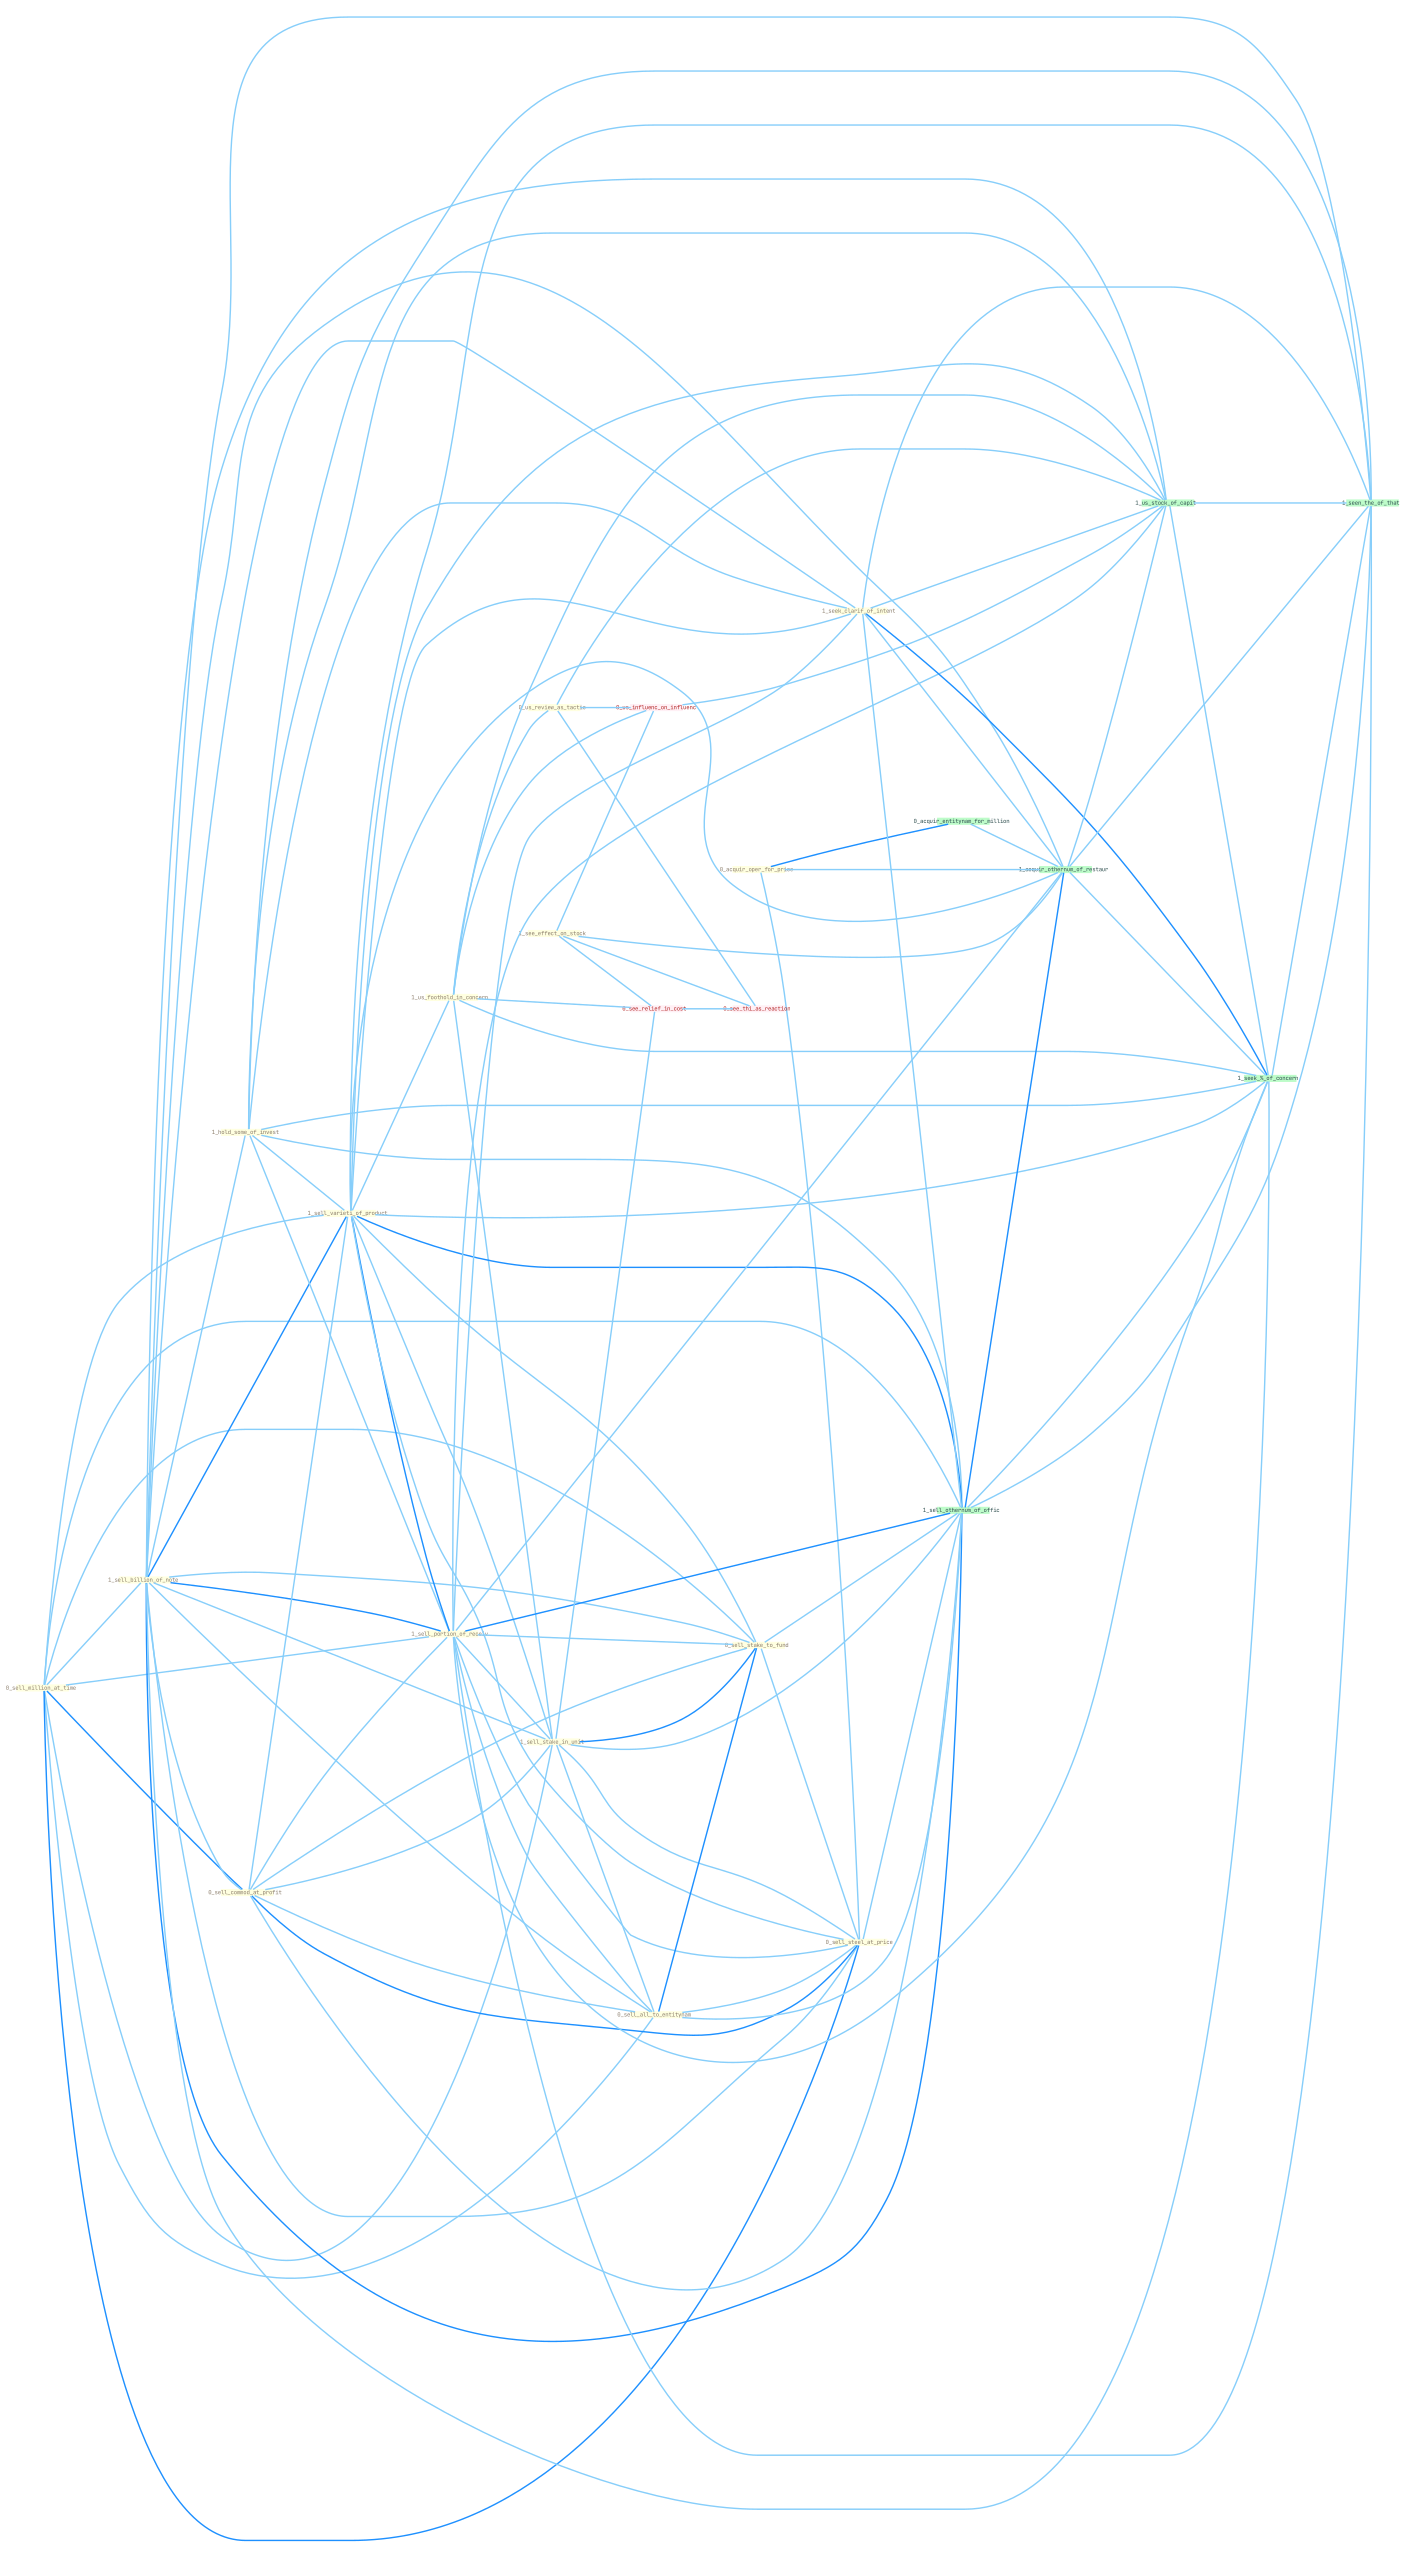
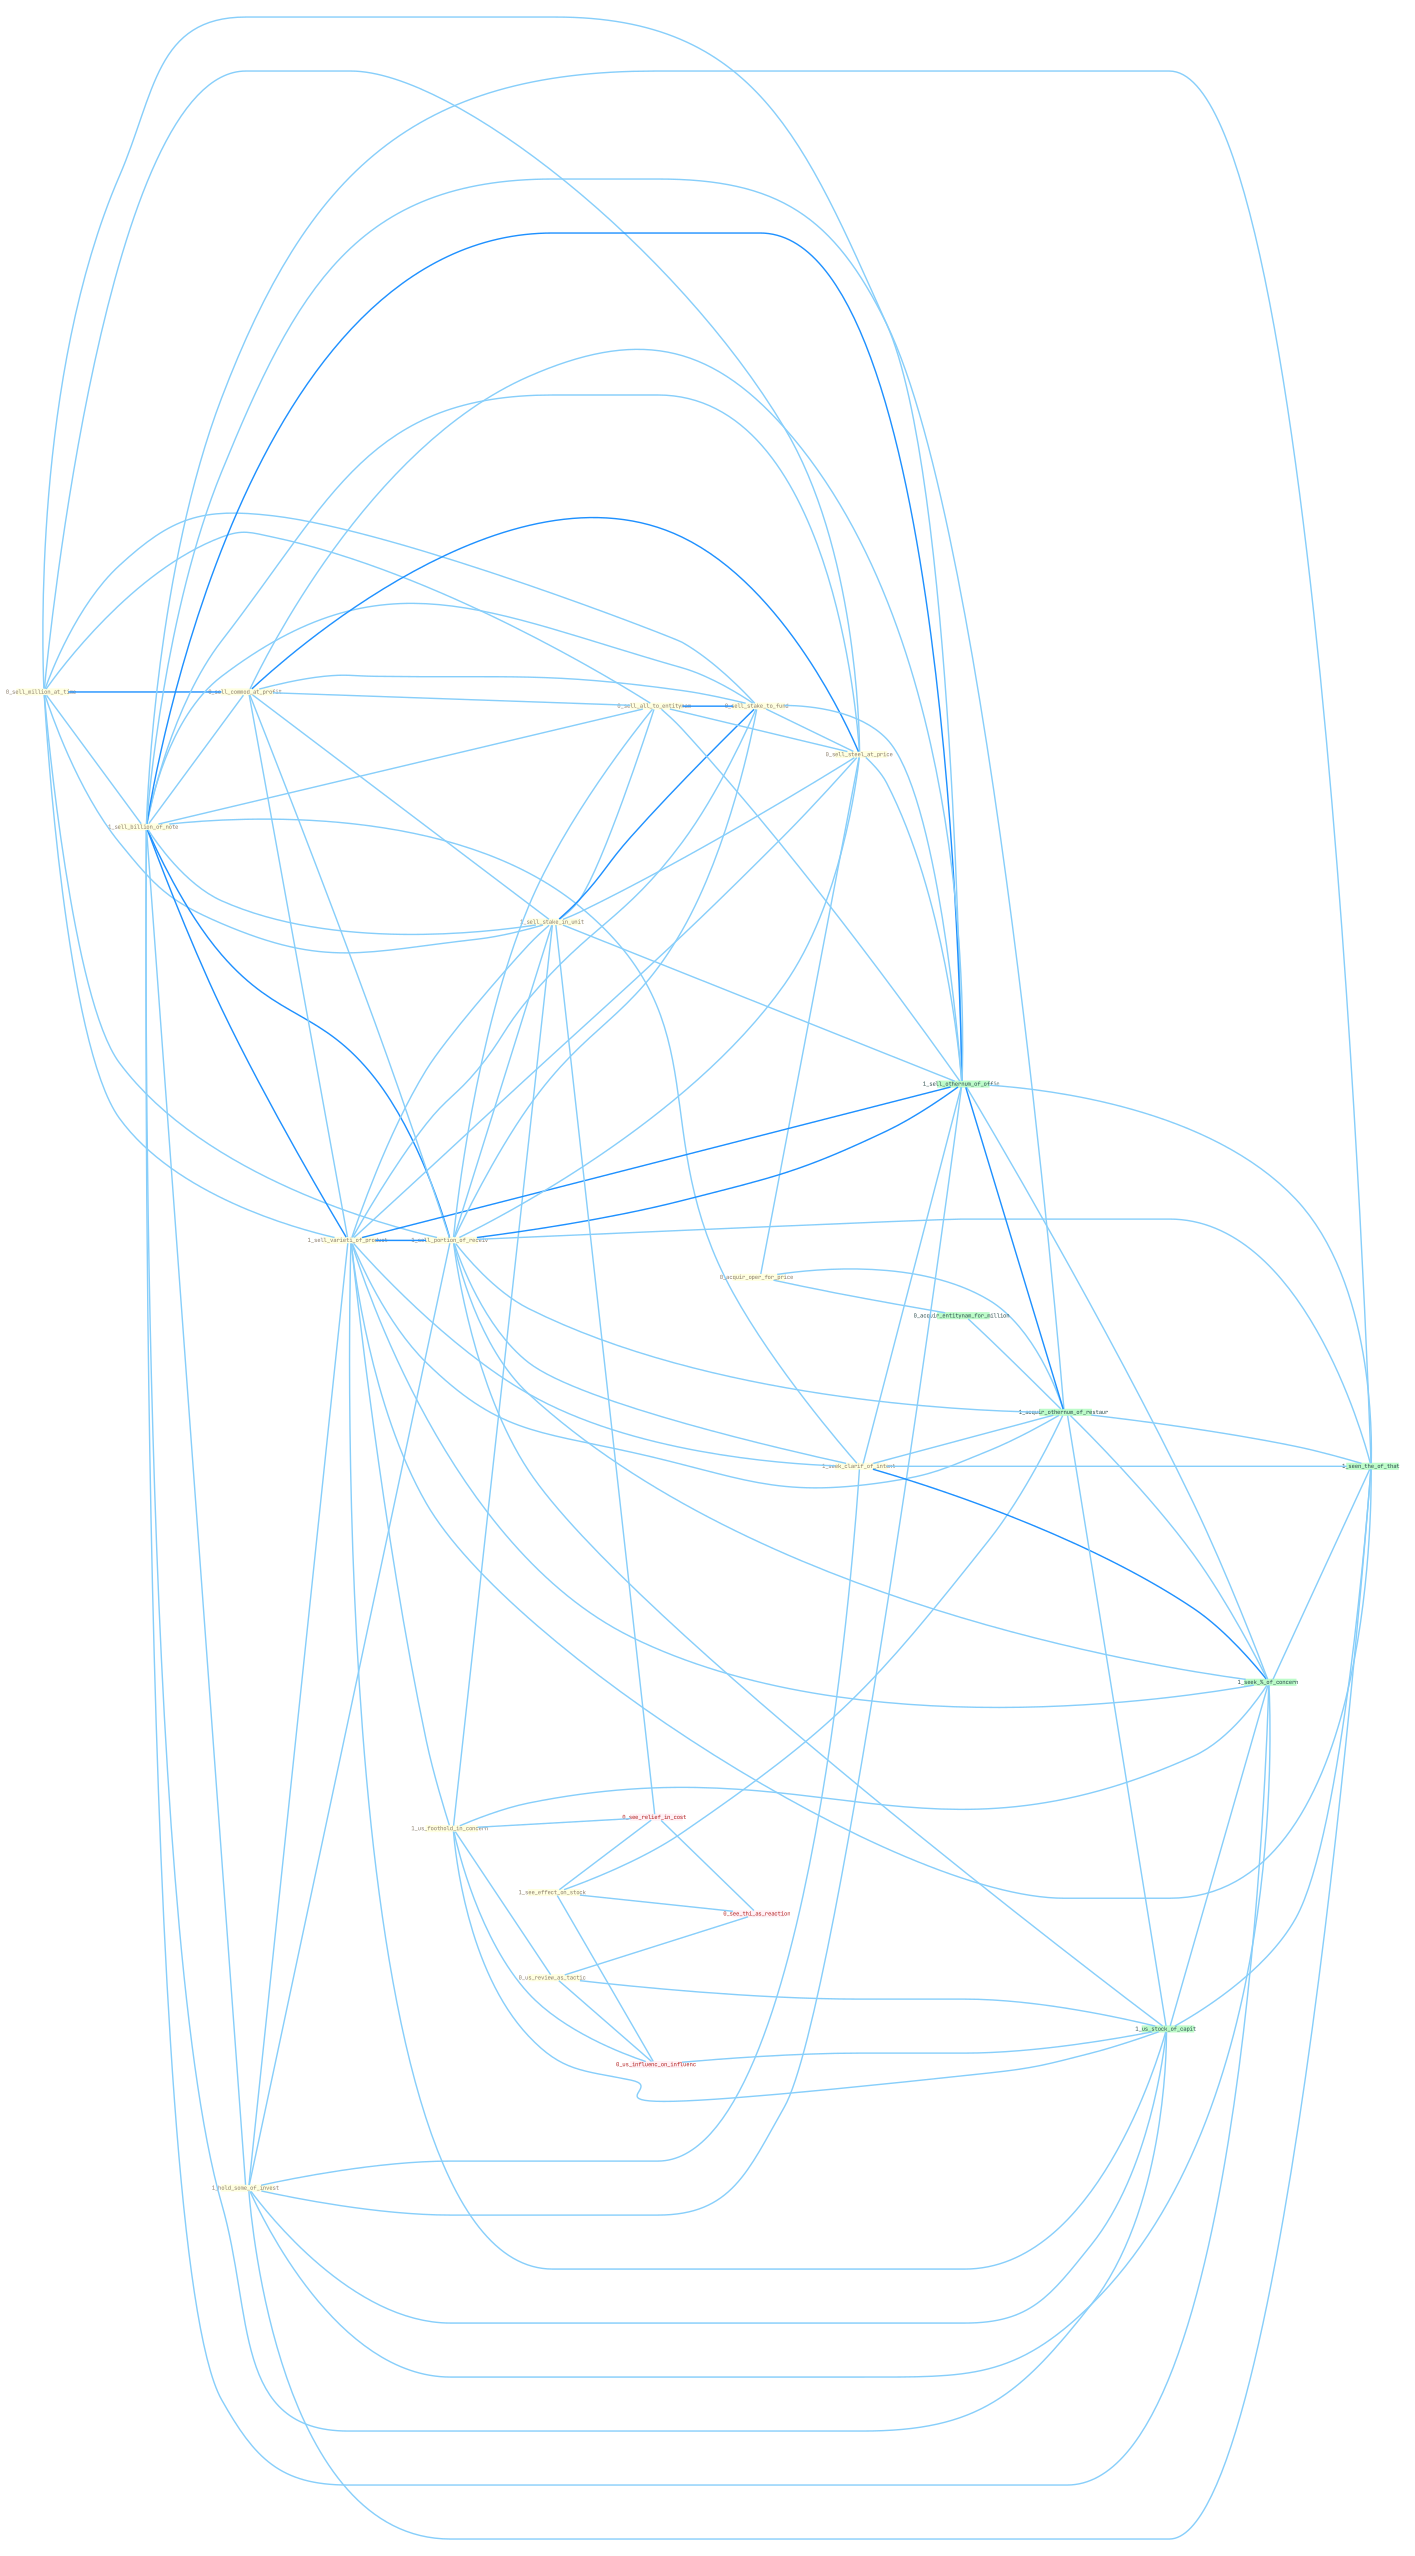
edge "1_us_stock_of_capit" -- "1_seek_clarif_of_intent": removed
edge "0_acquir_entitynam_for_million" -- "0_acquir_oper_for_price": color #1e90ff -> #87cefa
edge "0_sell_million_at_time" -- "0_sell_steel_at_price": color #1e90ff -> #87cefa
